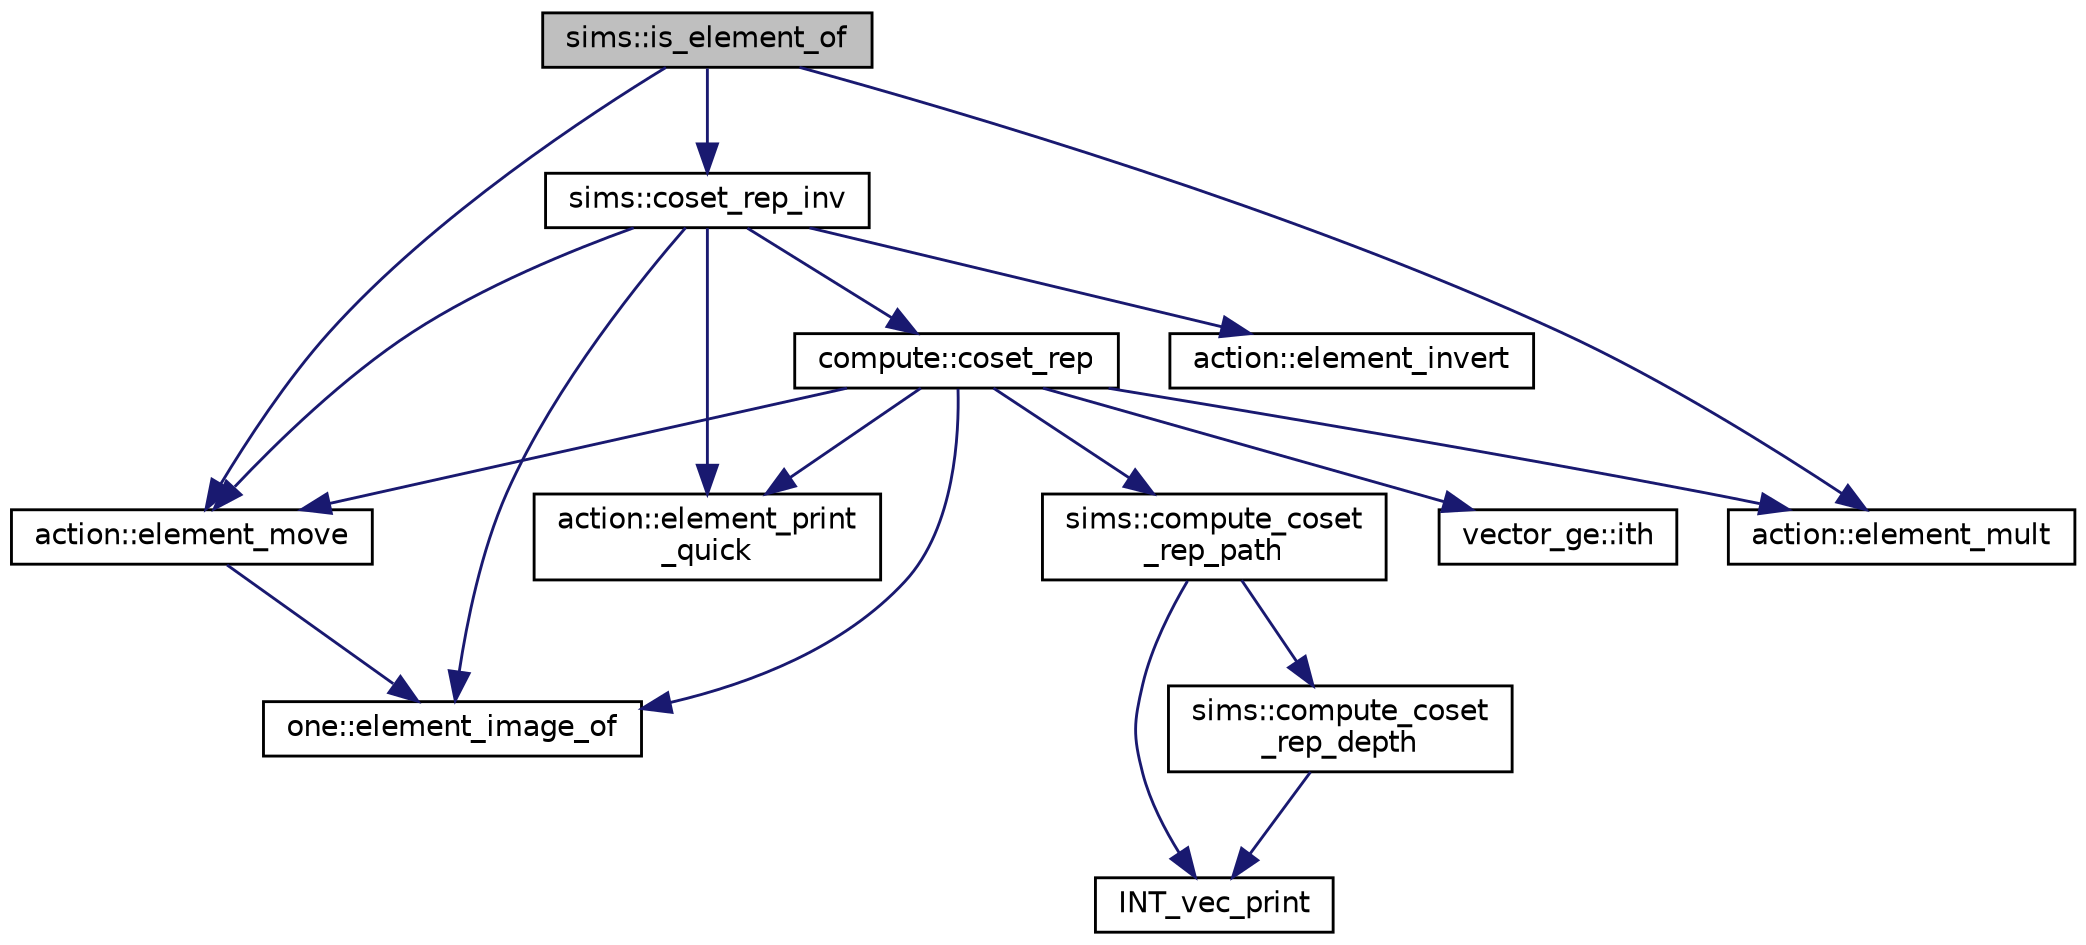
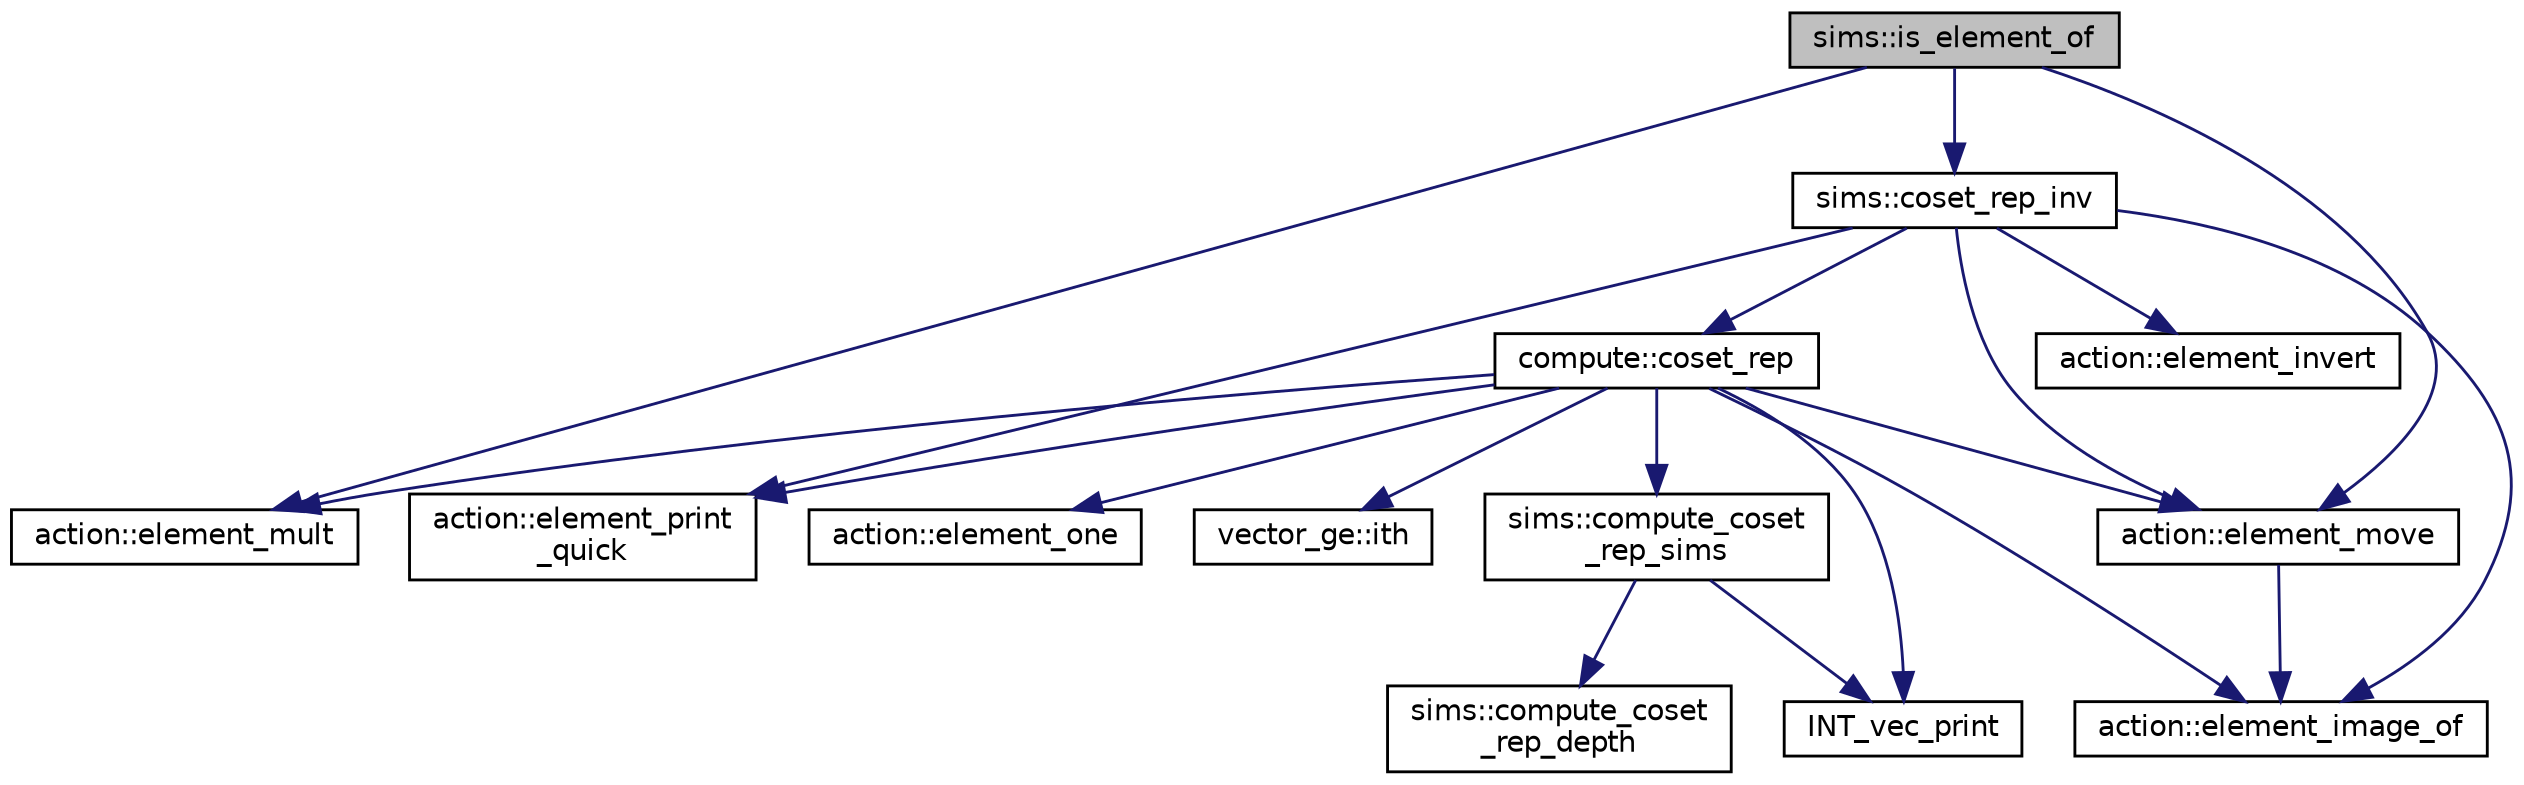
node "action::element_one": added
node "sims::compute_coset _rep_path": label "sims::compute_coset _rep_path" -> "sims::compute_coset _rep_sims"
node "one::element_image_of": label "one::element_image_of" -> "action::element_image_of"
edge "sims::compute_coset _rep_depth" -> "INT_vec_print": now "compute::coset_rep" -> "INT_vec_print"
